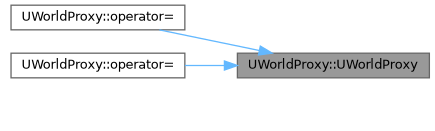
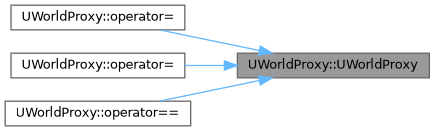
node "UWorldProxy::operator==": added
